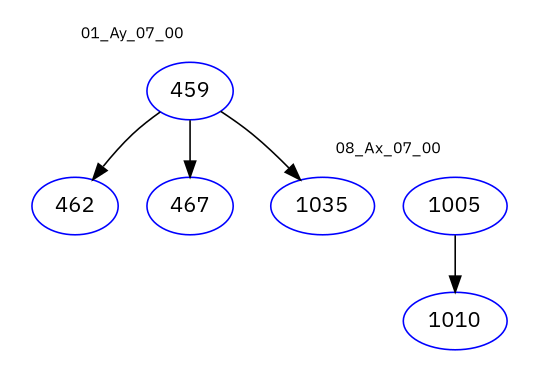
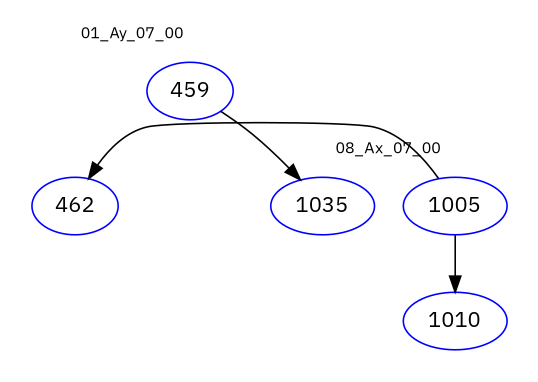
edge "459" -> "462": now "1005" -> "462"
node "467": removed
